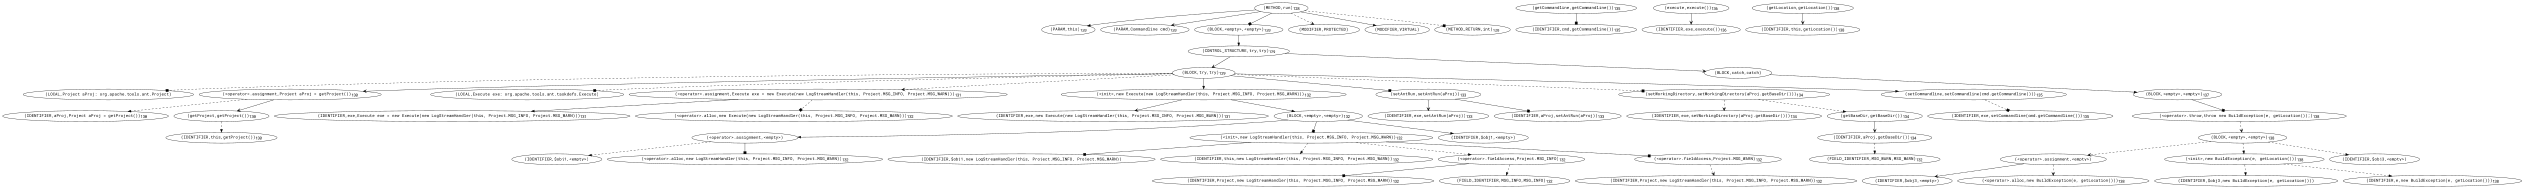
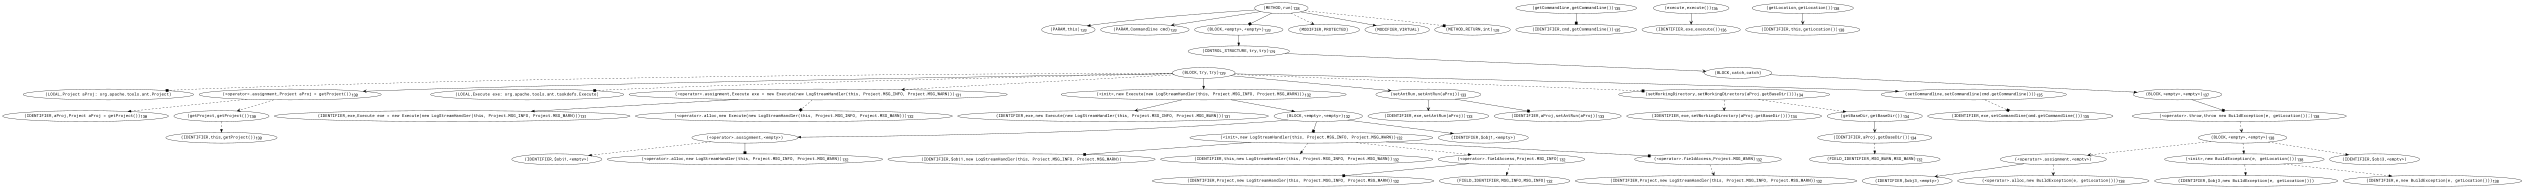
edge "(CONTROL_STRUCTURE,try,try)" -> "(BLOCK,try,try)": removed
edge "(BLOCK,try,try)" -> "(setAntRun,setAntRun(aProj))": arrowhead box -> vee
edge "(<operator>.assignment,Project aProj = getProject())" -> "(getProject,getProject())": style solid -> dashed
